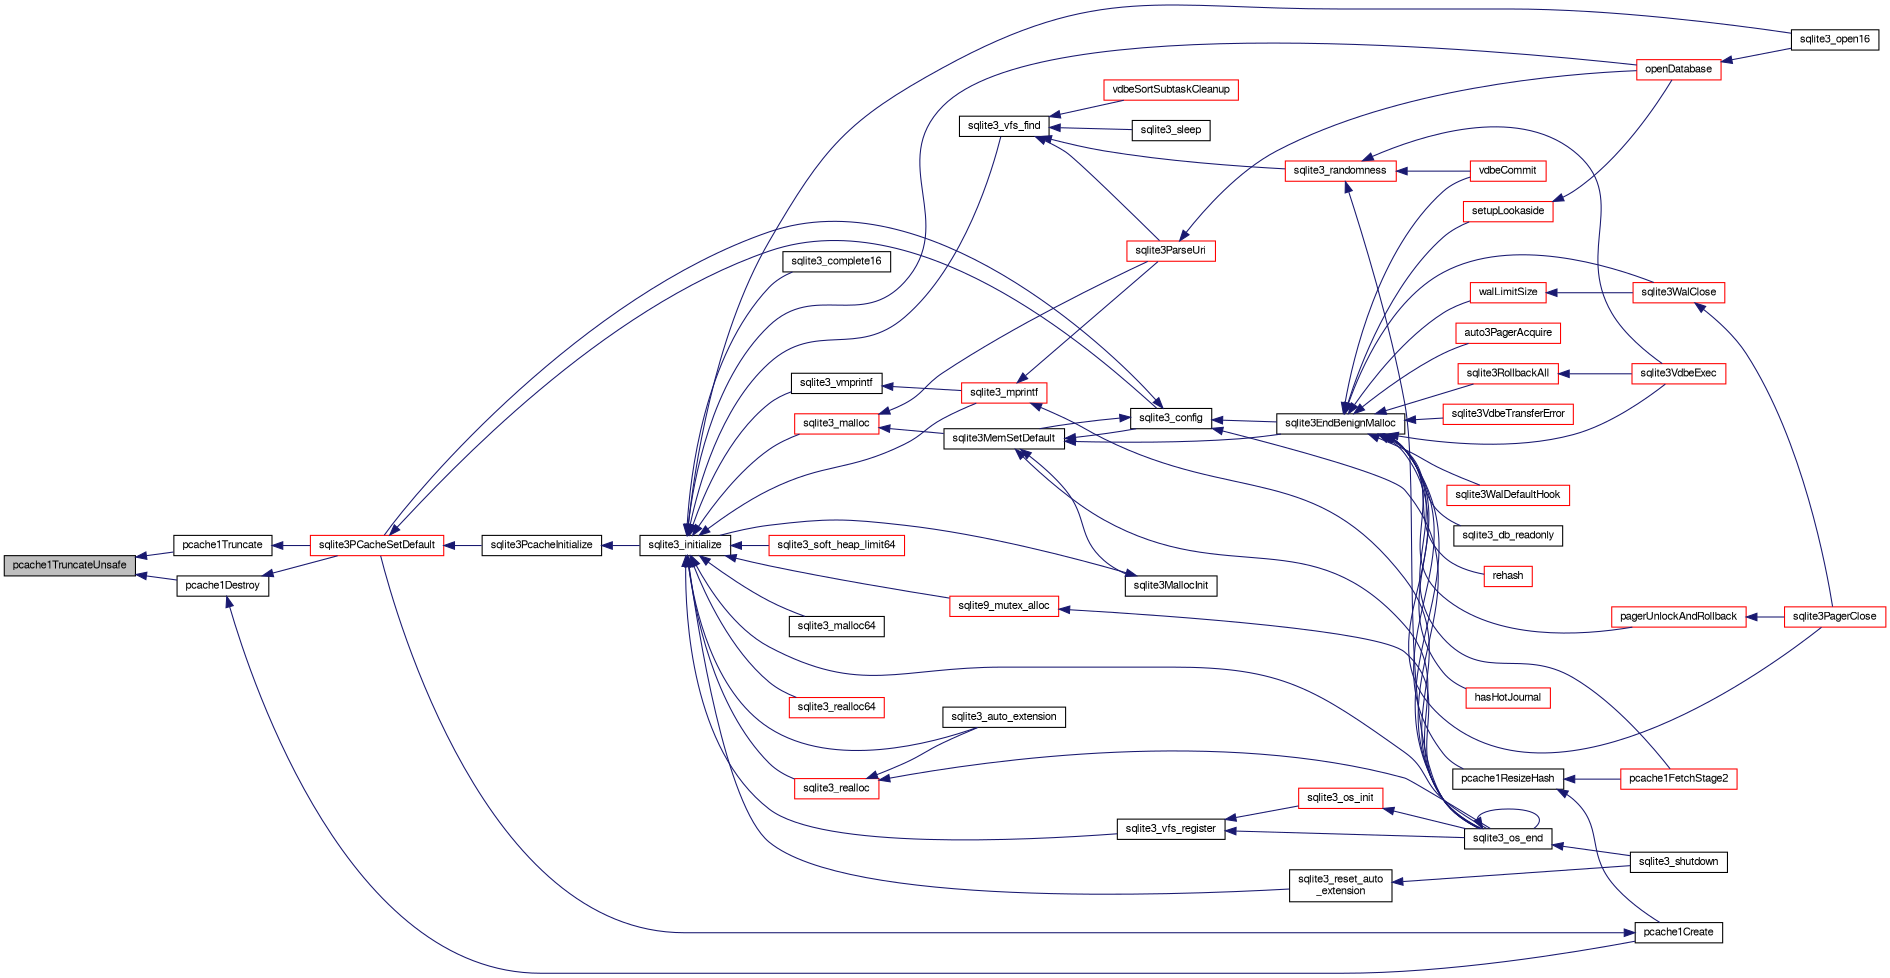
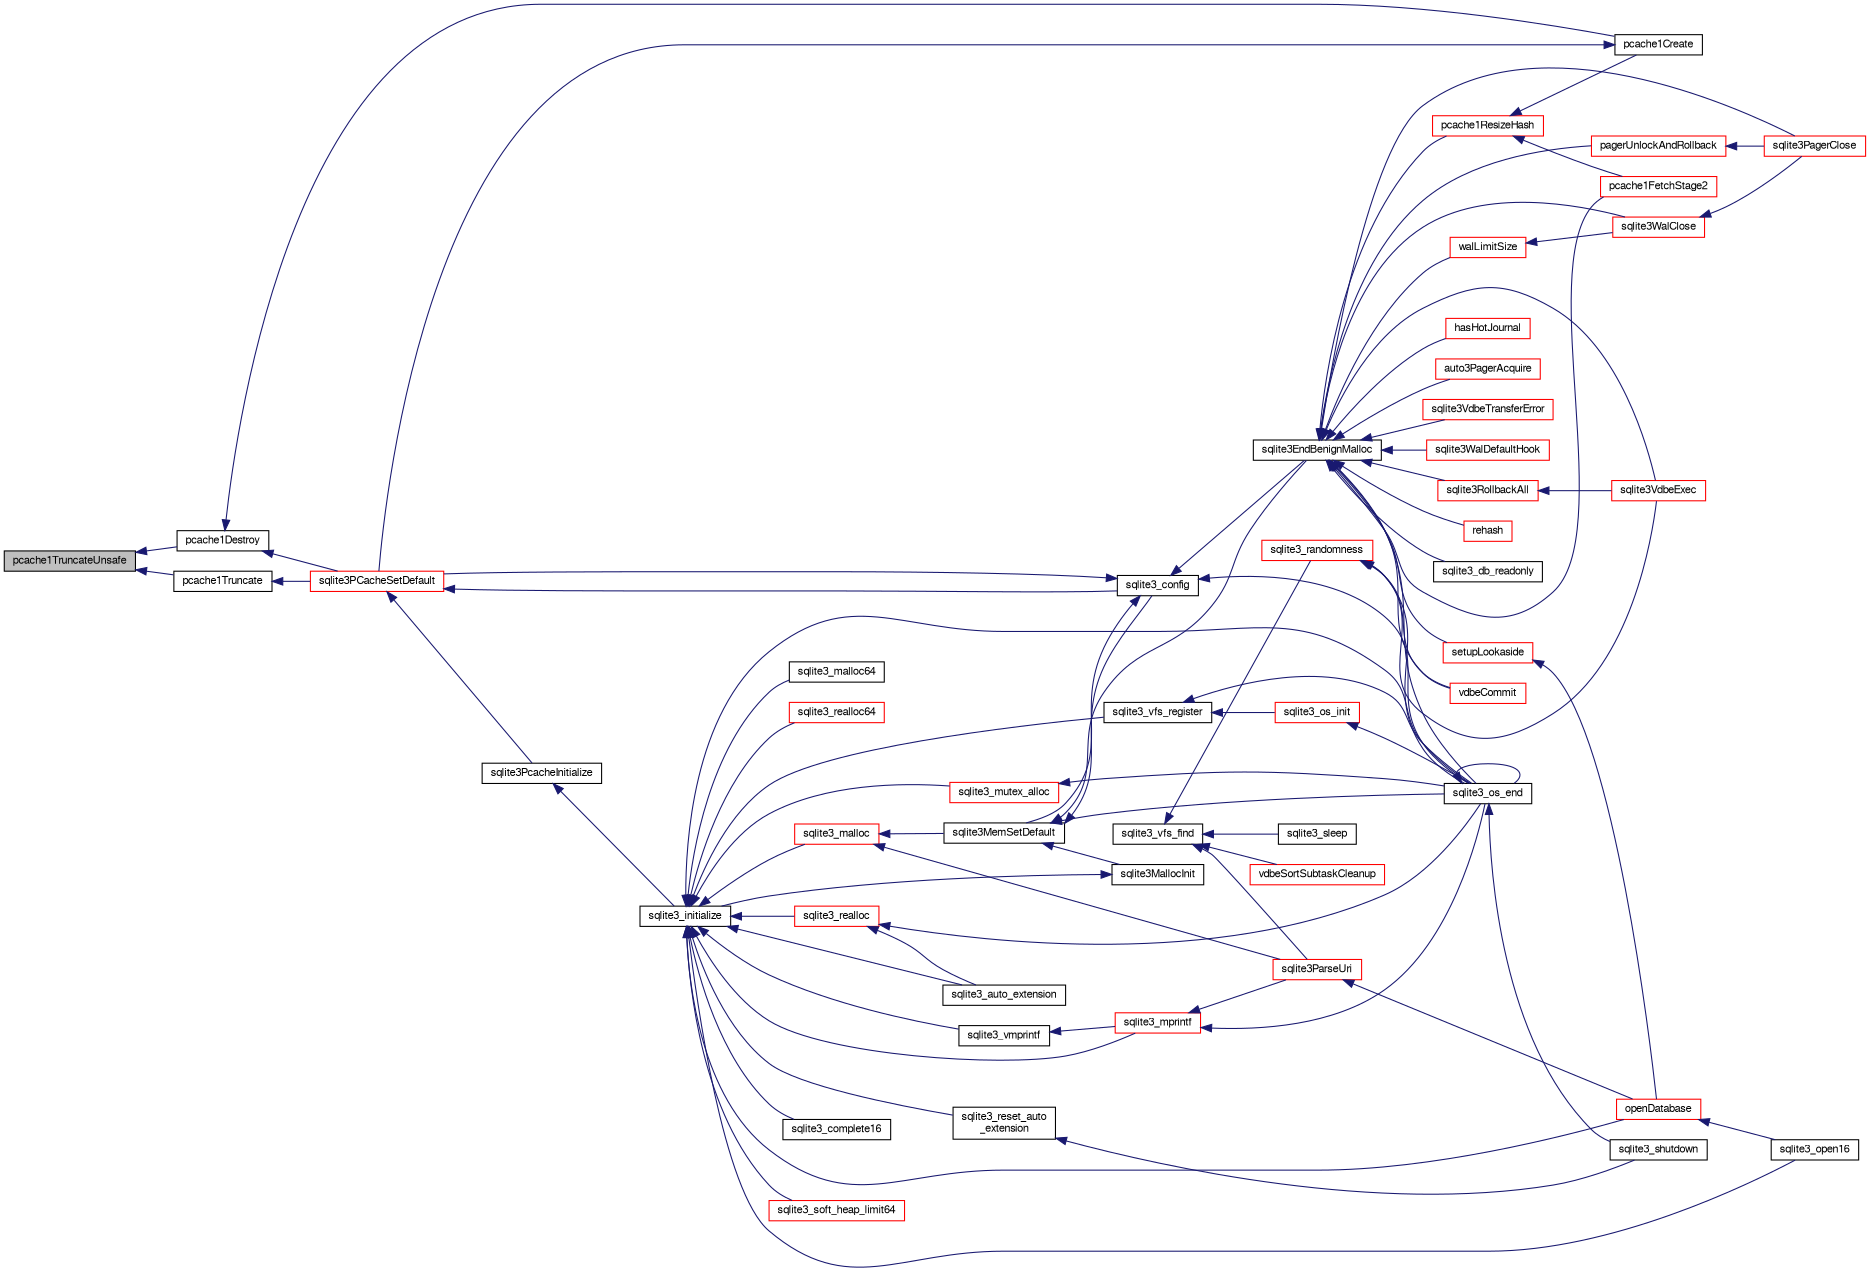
edge "sqlite3_vfs_find" -> "sqlite3_initialize": removed
node "sqlite9_mutex_alloc": label "sqlite9_mutex_alloc" -> "sqlite3_mutex_alloc"
node "pcache1ResizeHash": color black -> red
